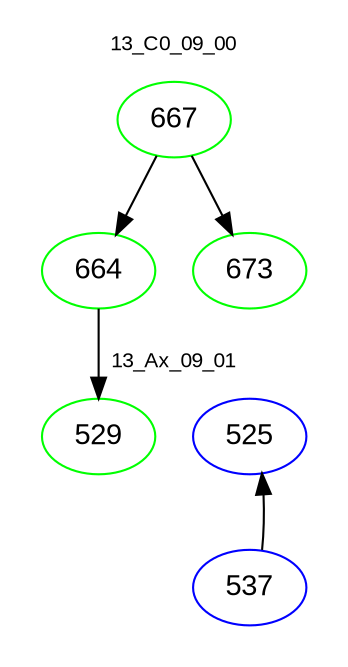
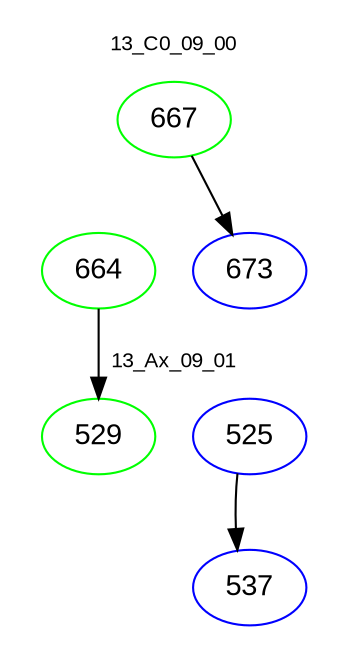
edge "667" -> "664": removed
node "673": color green -> blue
edge "537" -> "525": reversed
